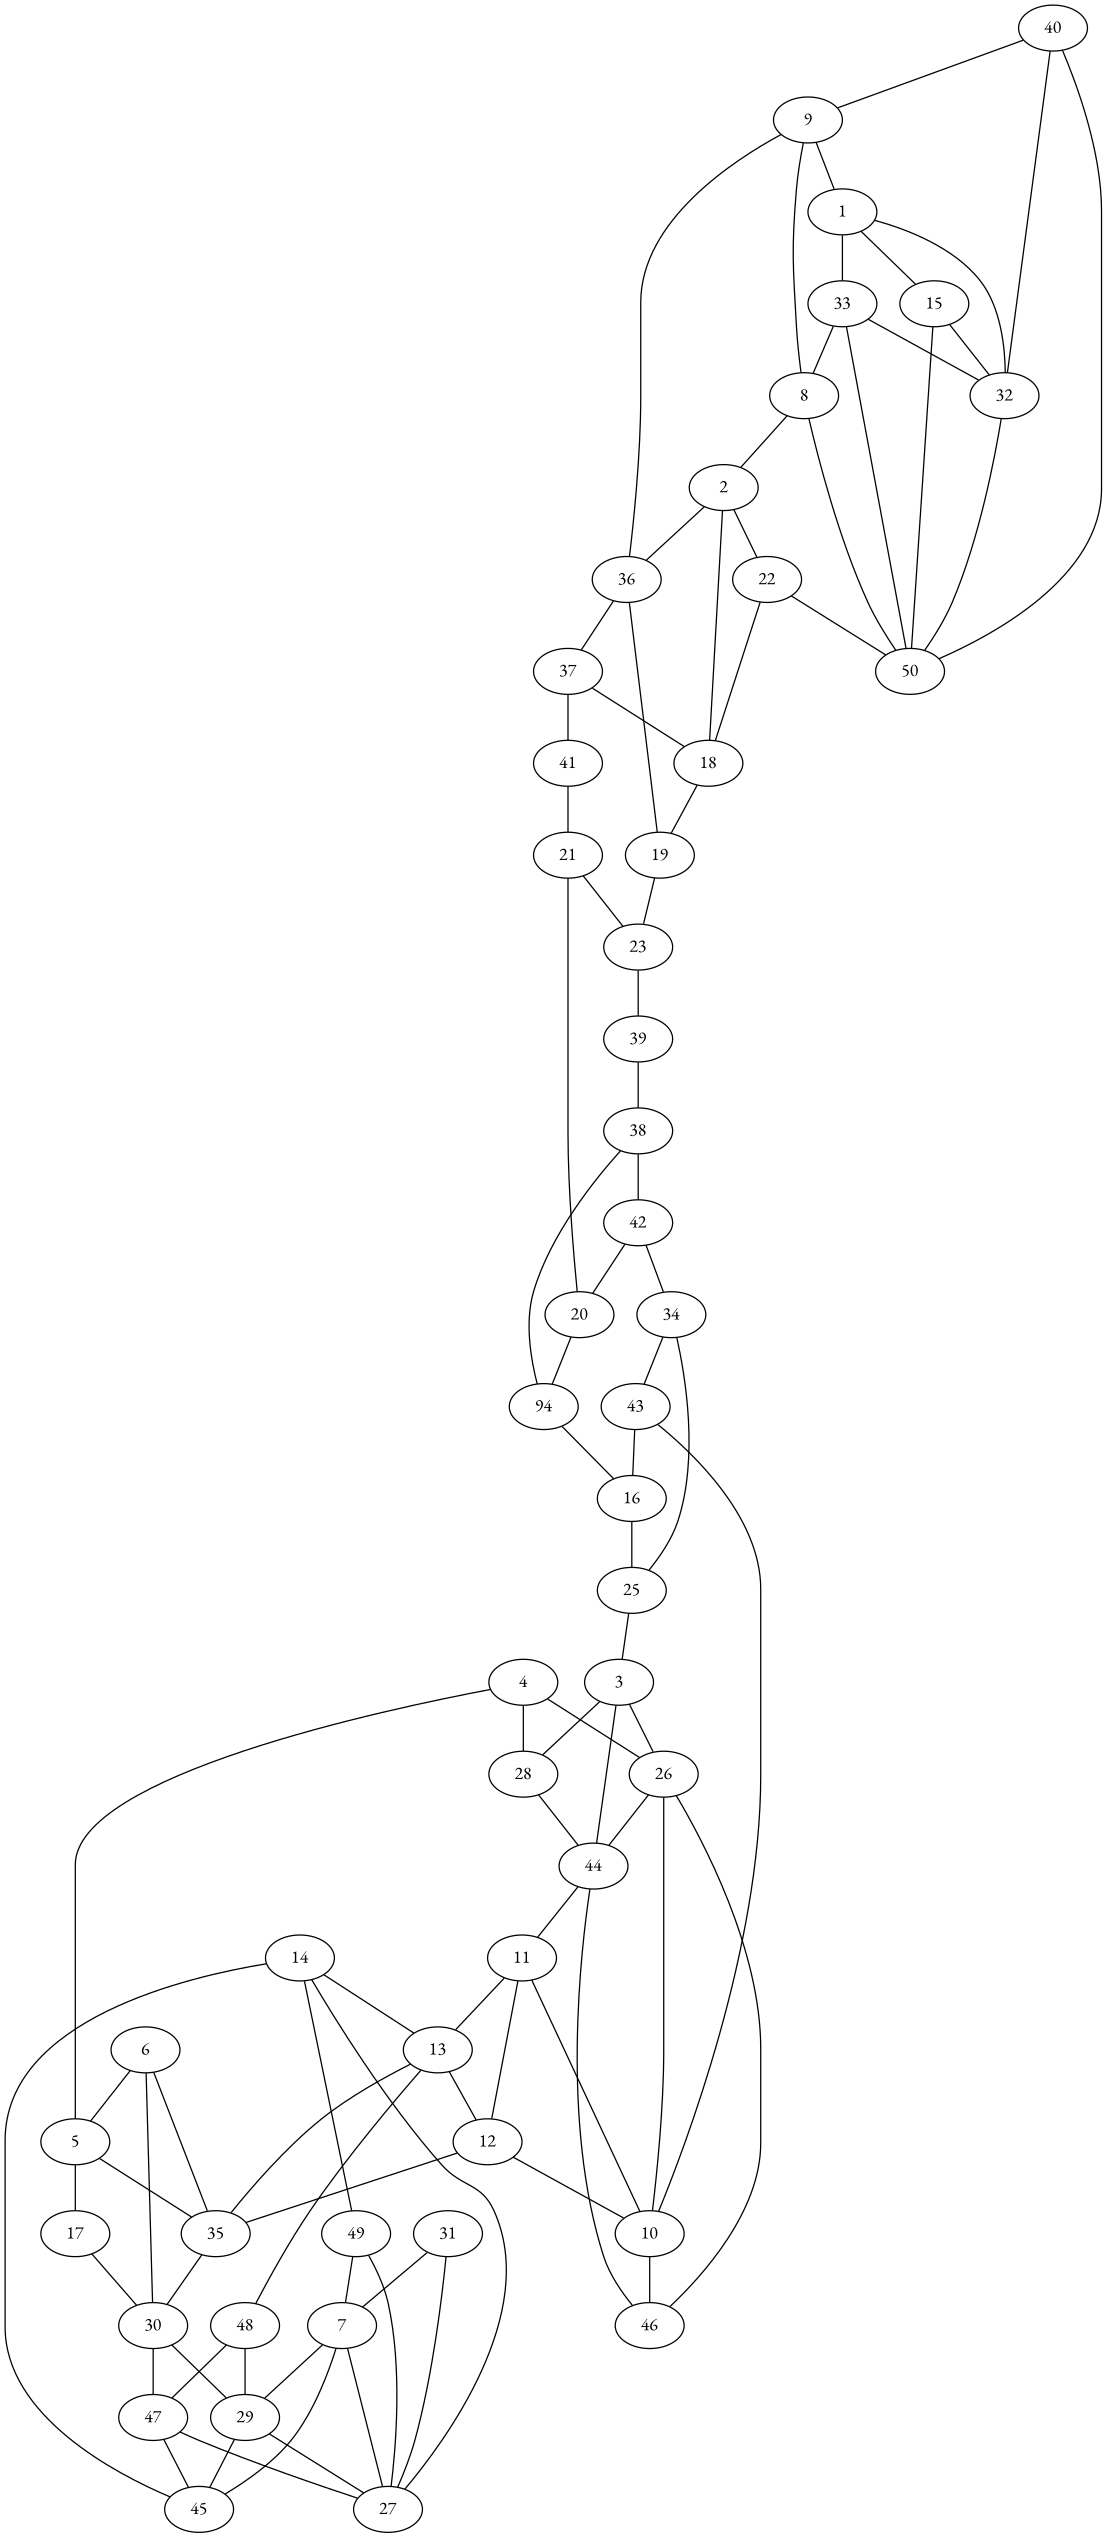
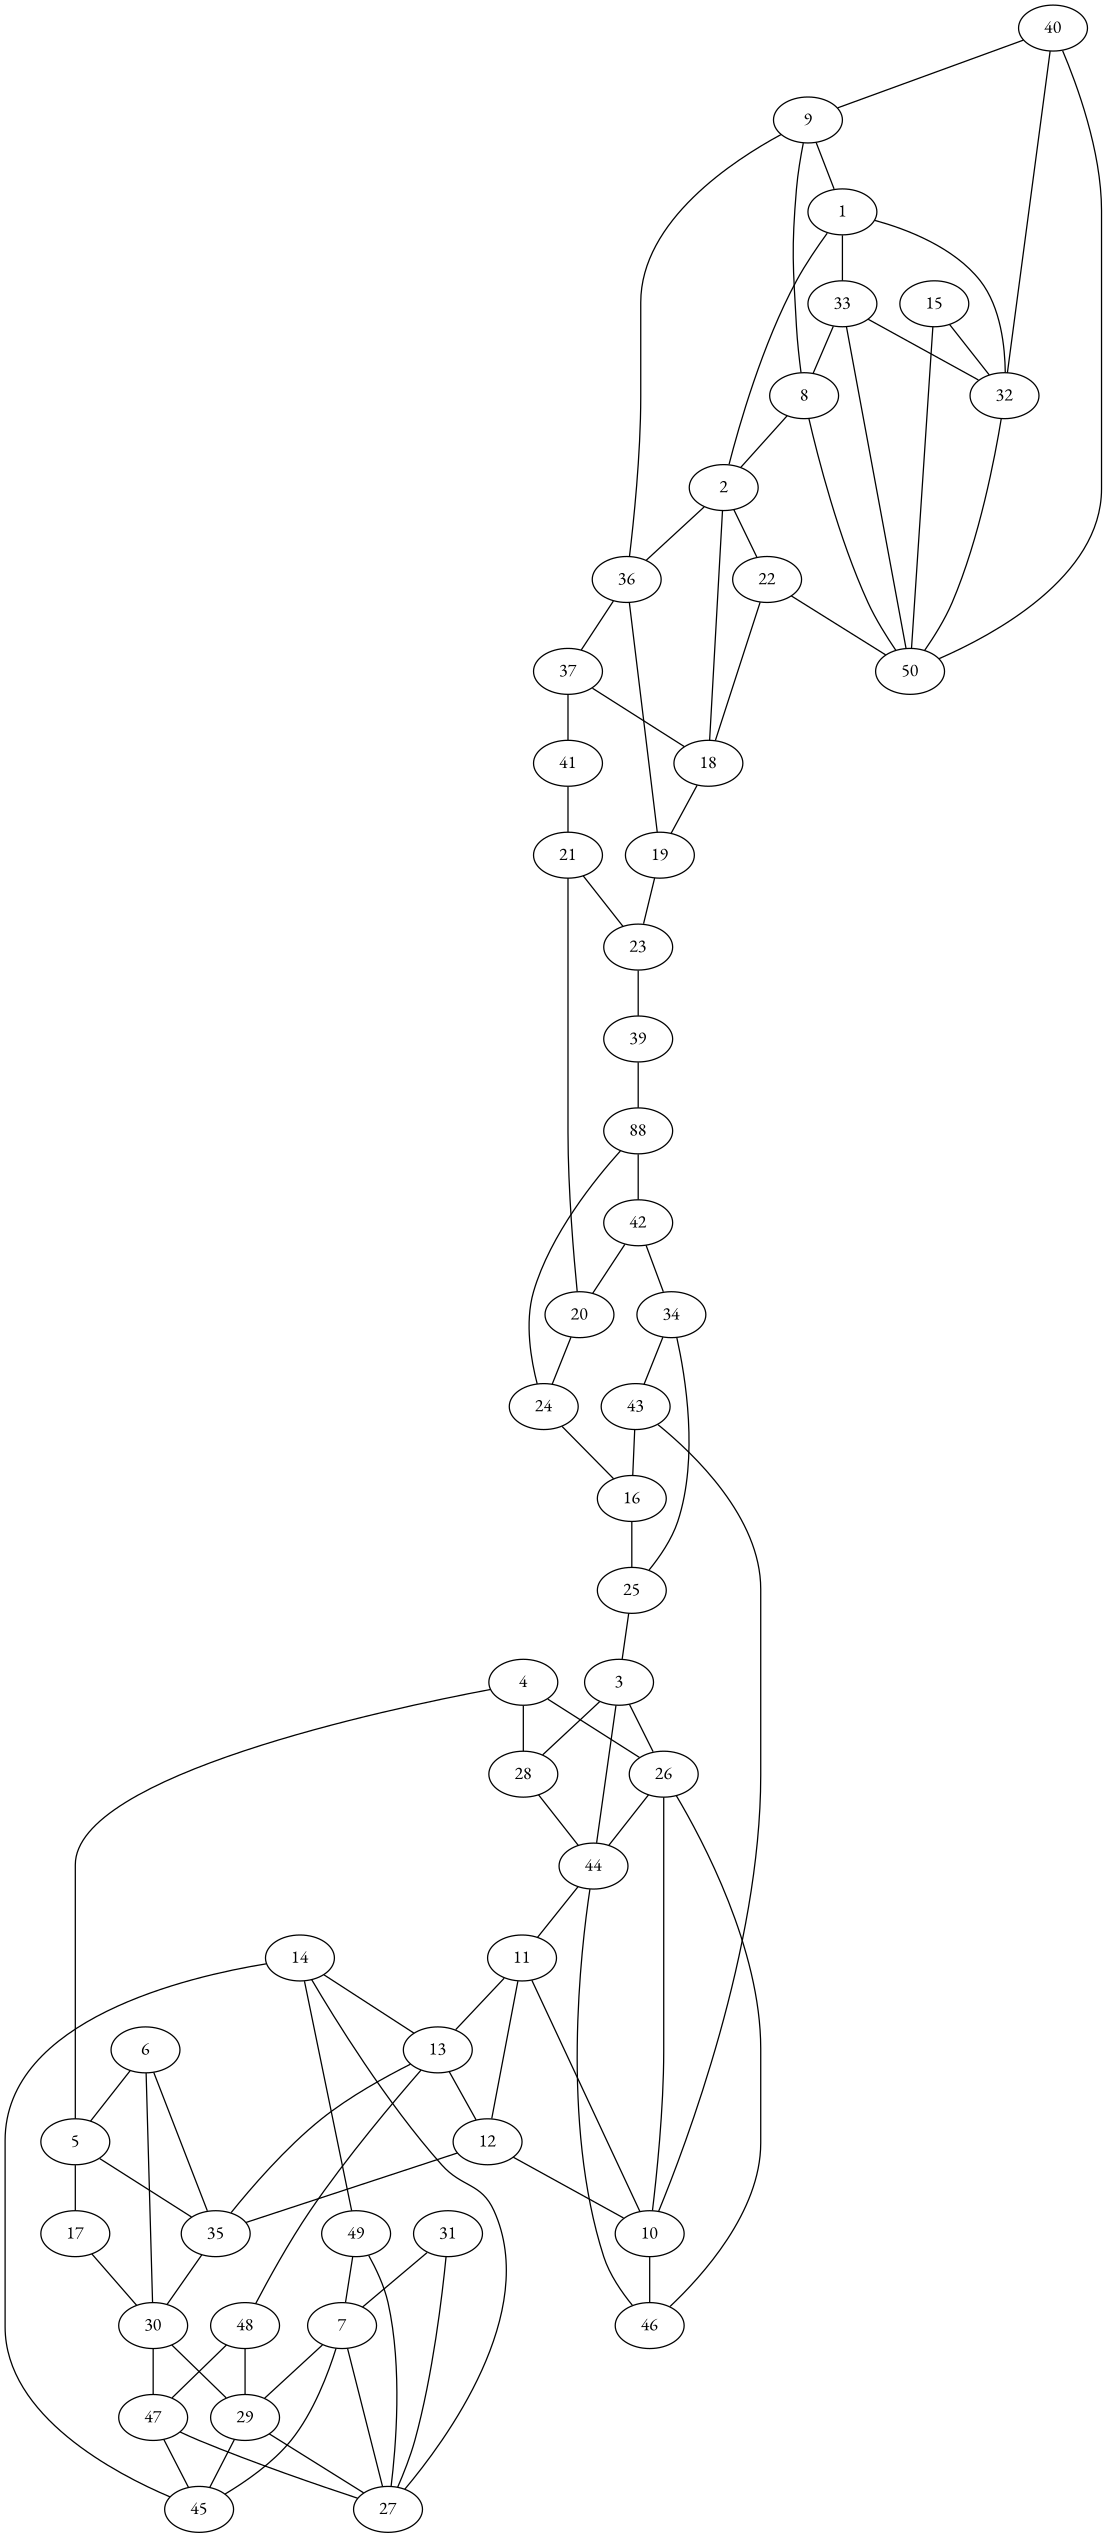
edge "1" -- "15": now "1" -- "2"
node "38": label "38" -> "88"
node "94": label "94" -> "24"
